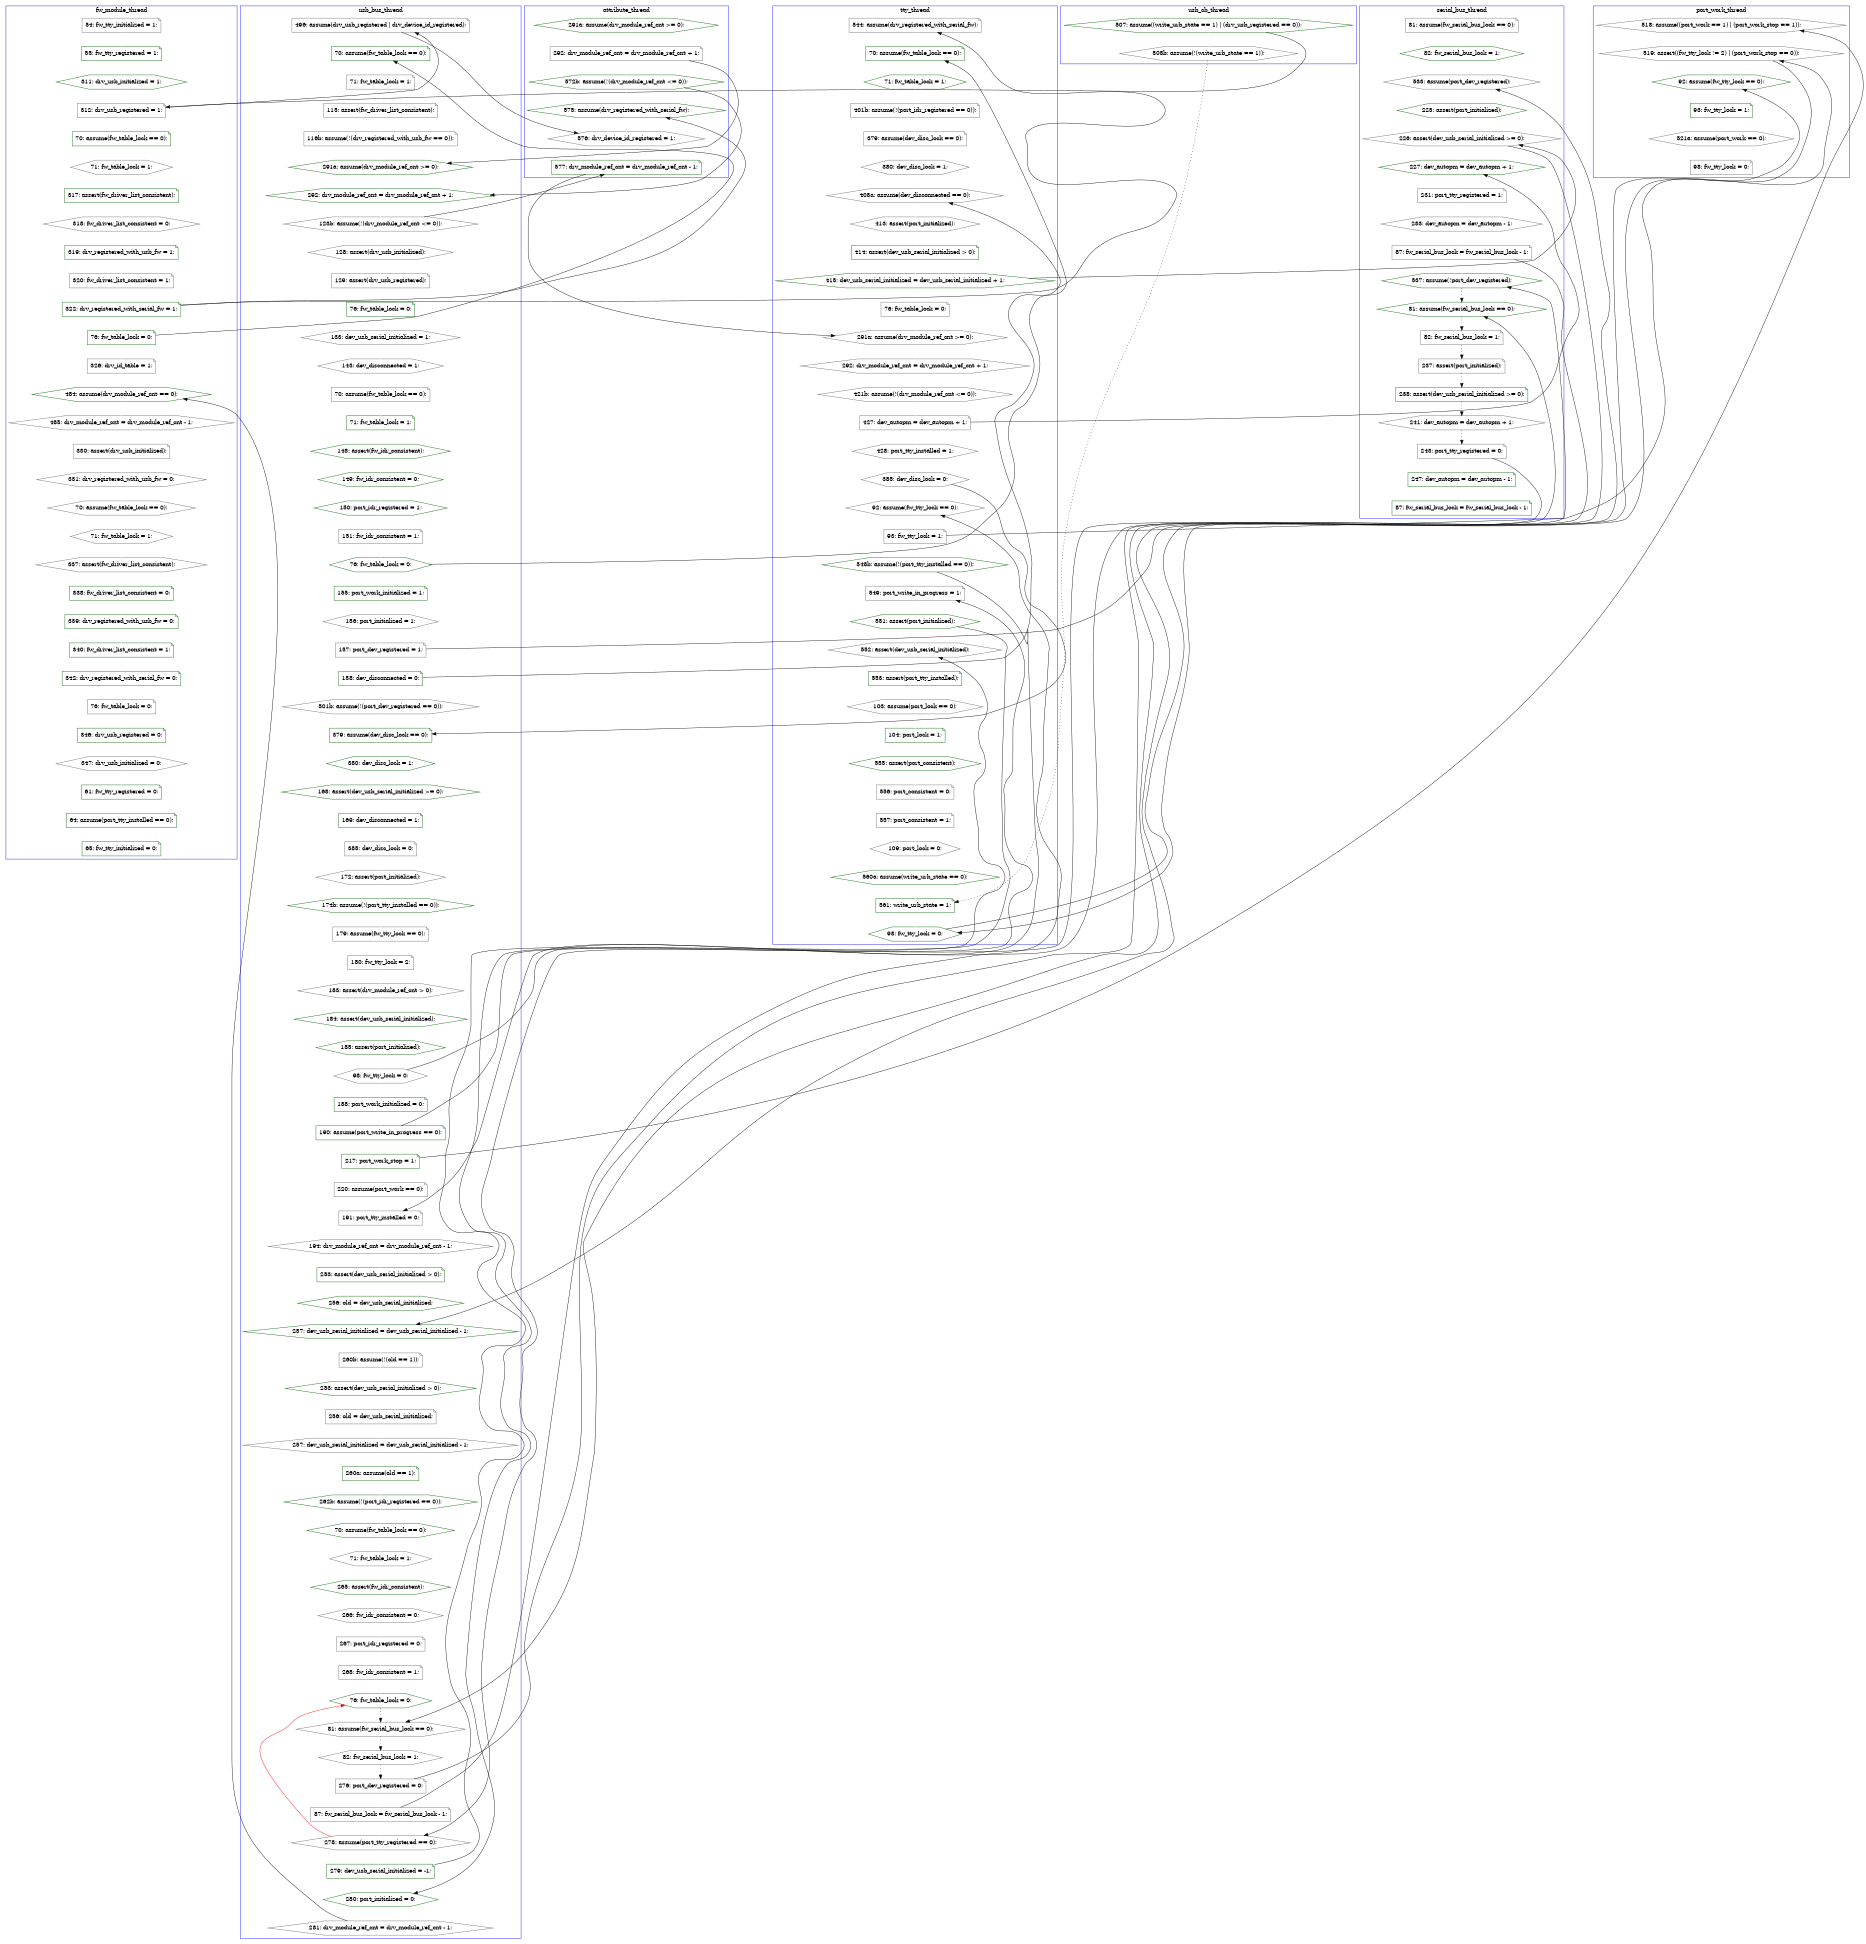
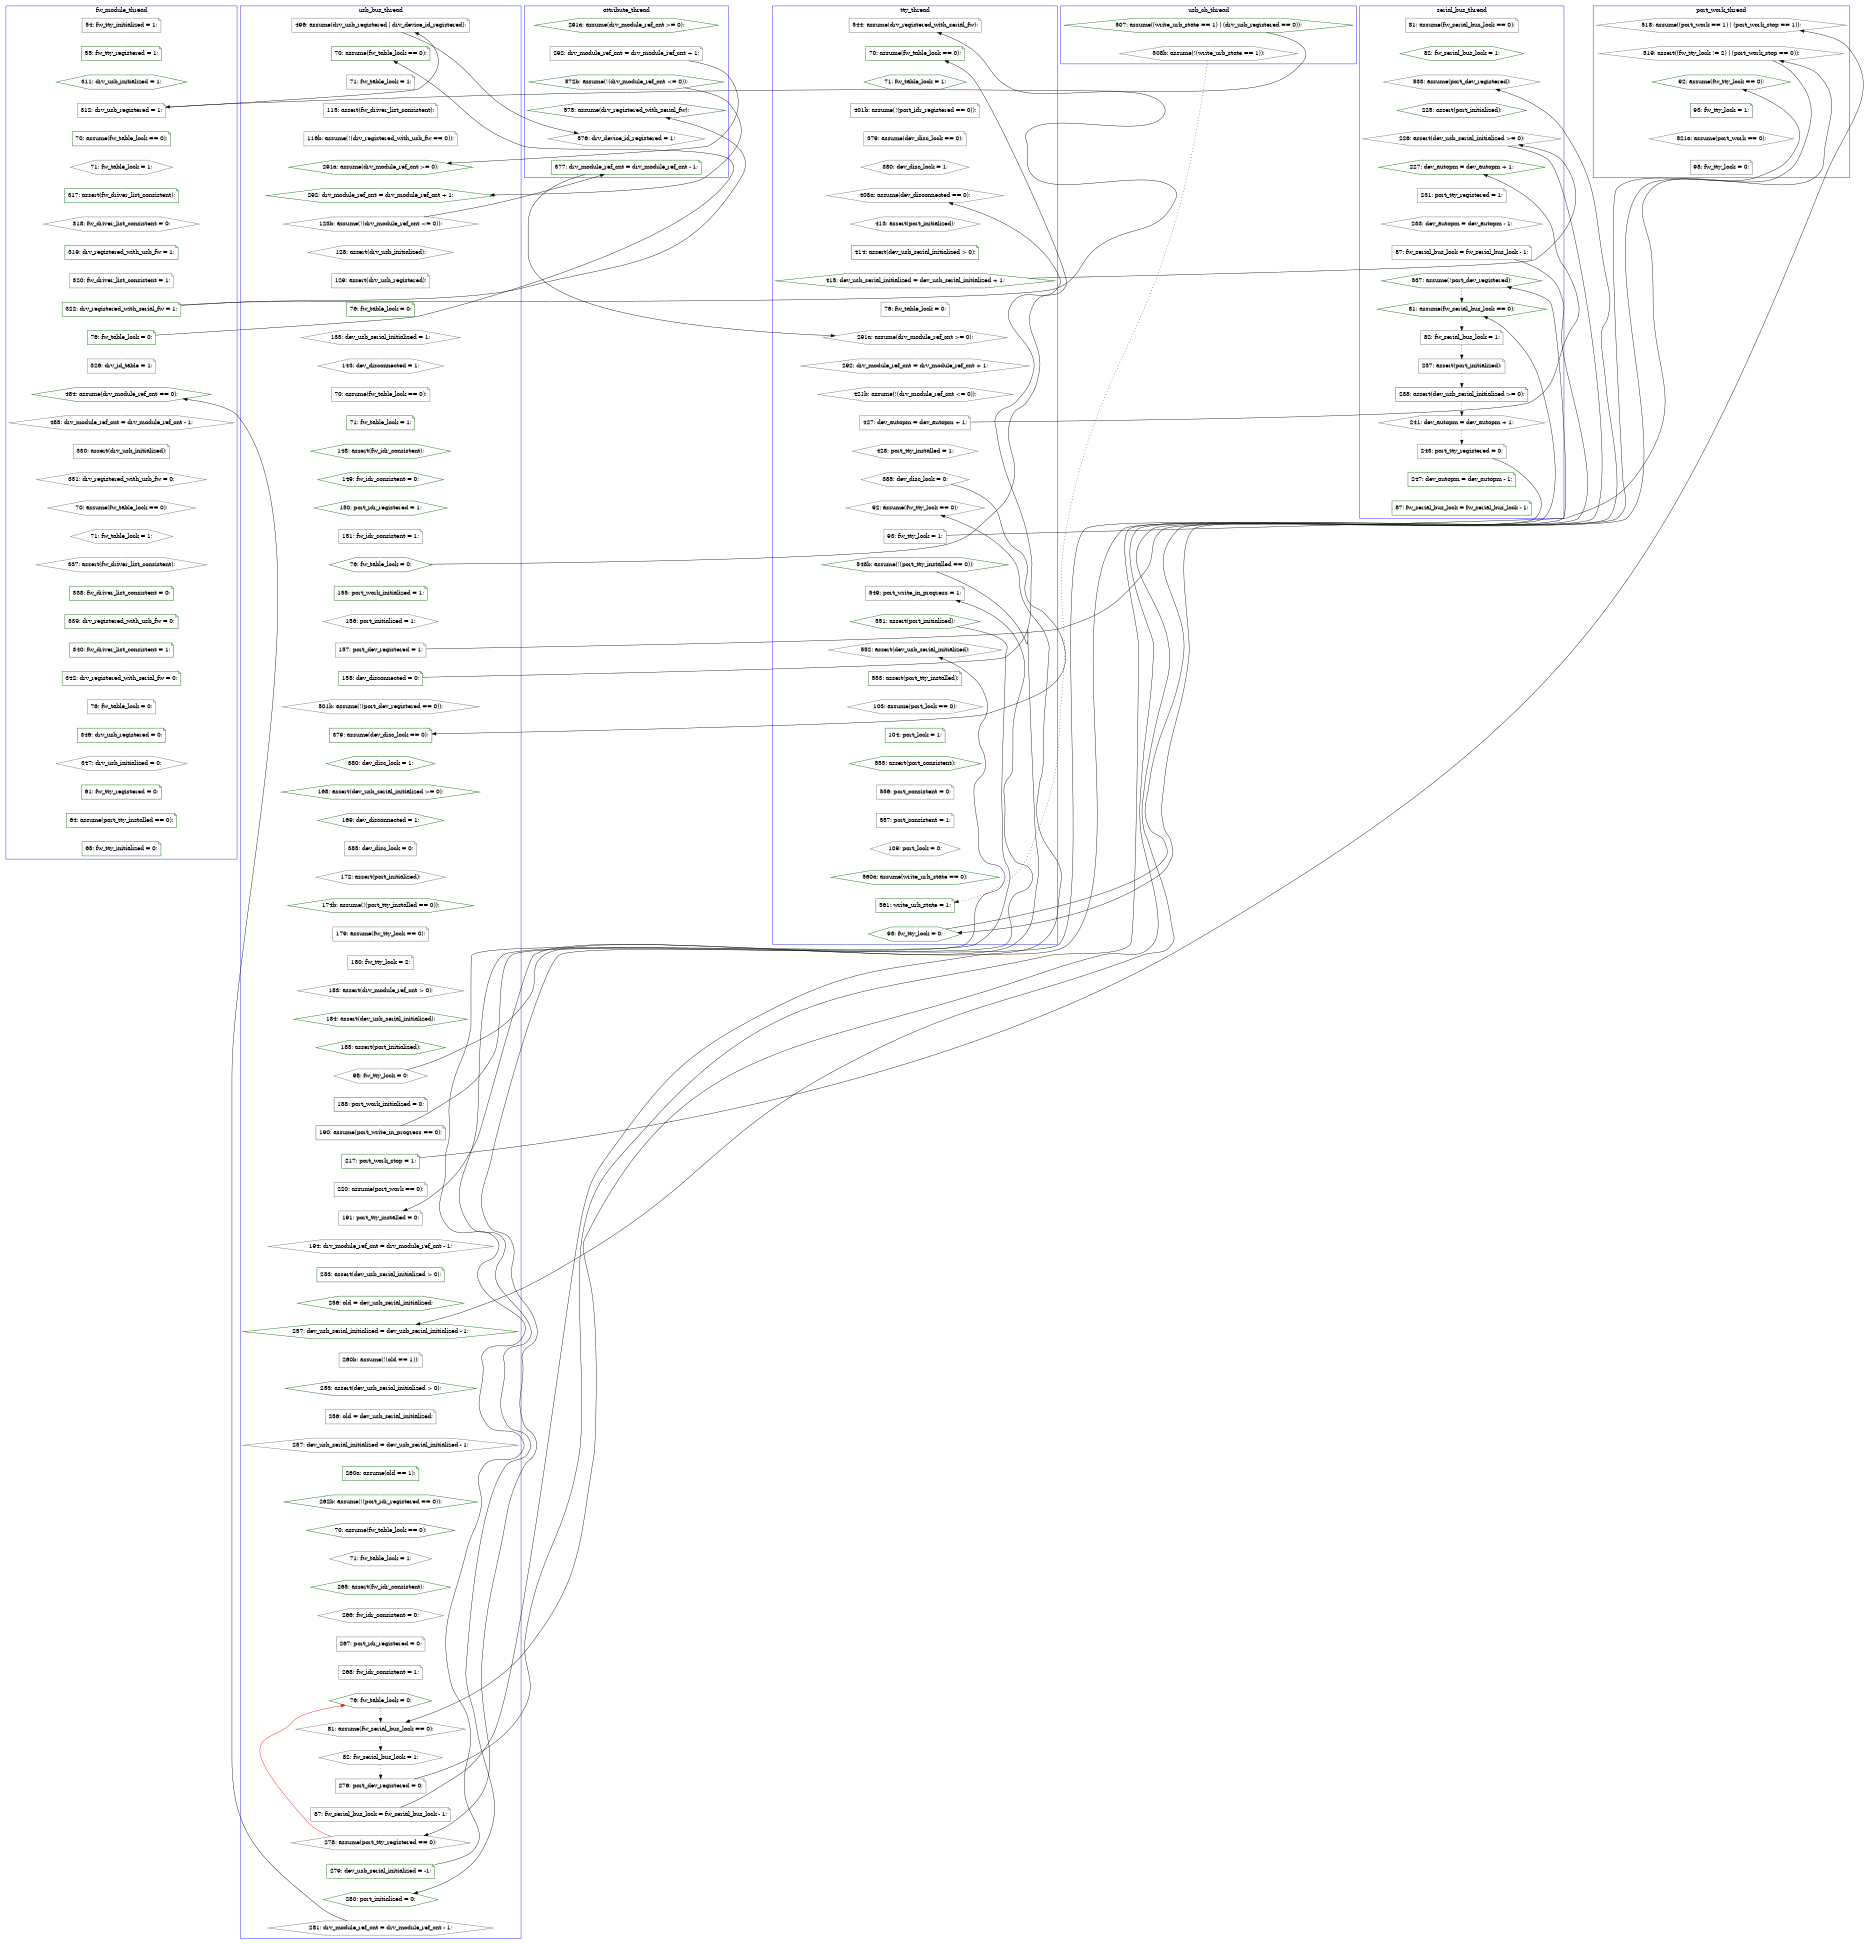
node "169: dev_disconnected = 1;": shape note -> hexagon
